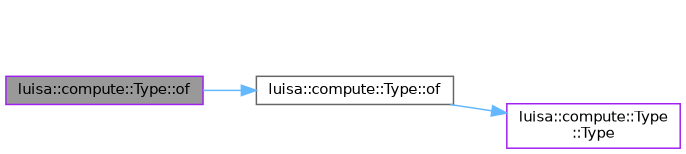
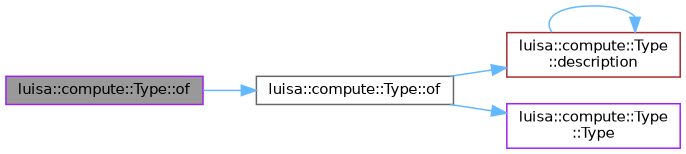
node "luisa::compute::Type ::description": added
